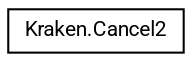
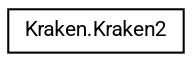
node "Kraken.Cancel2": label "Kraken.Cancel2" -> "Kraken.Kraken2"
